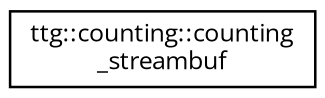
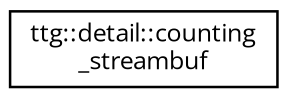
node "ttg::counting::counting _streambuf": label "ttg::counting::counting _streambuf" -> "ttg::detail::counting _streambuf"
